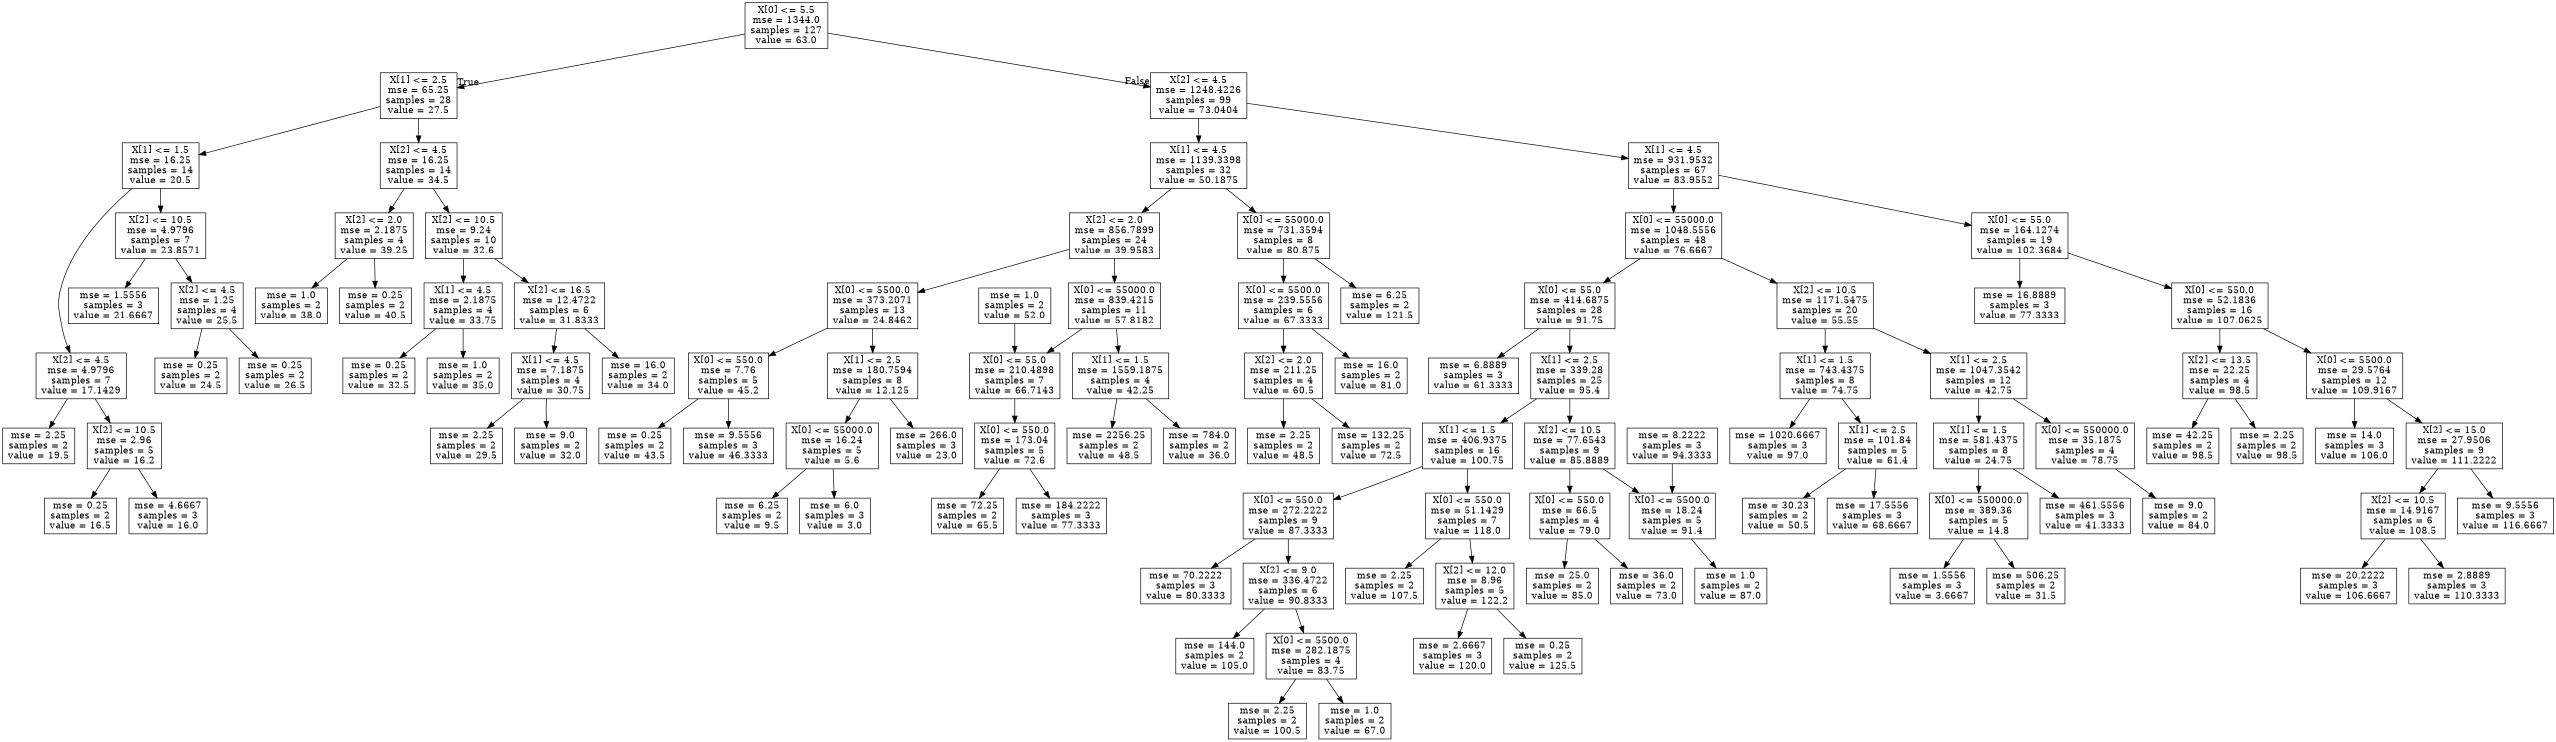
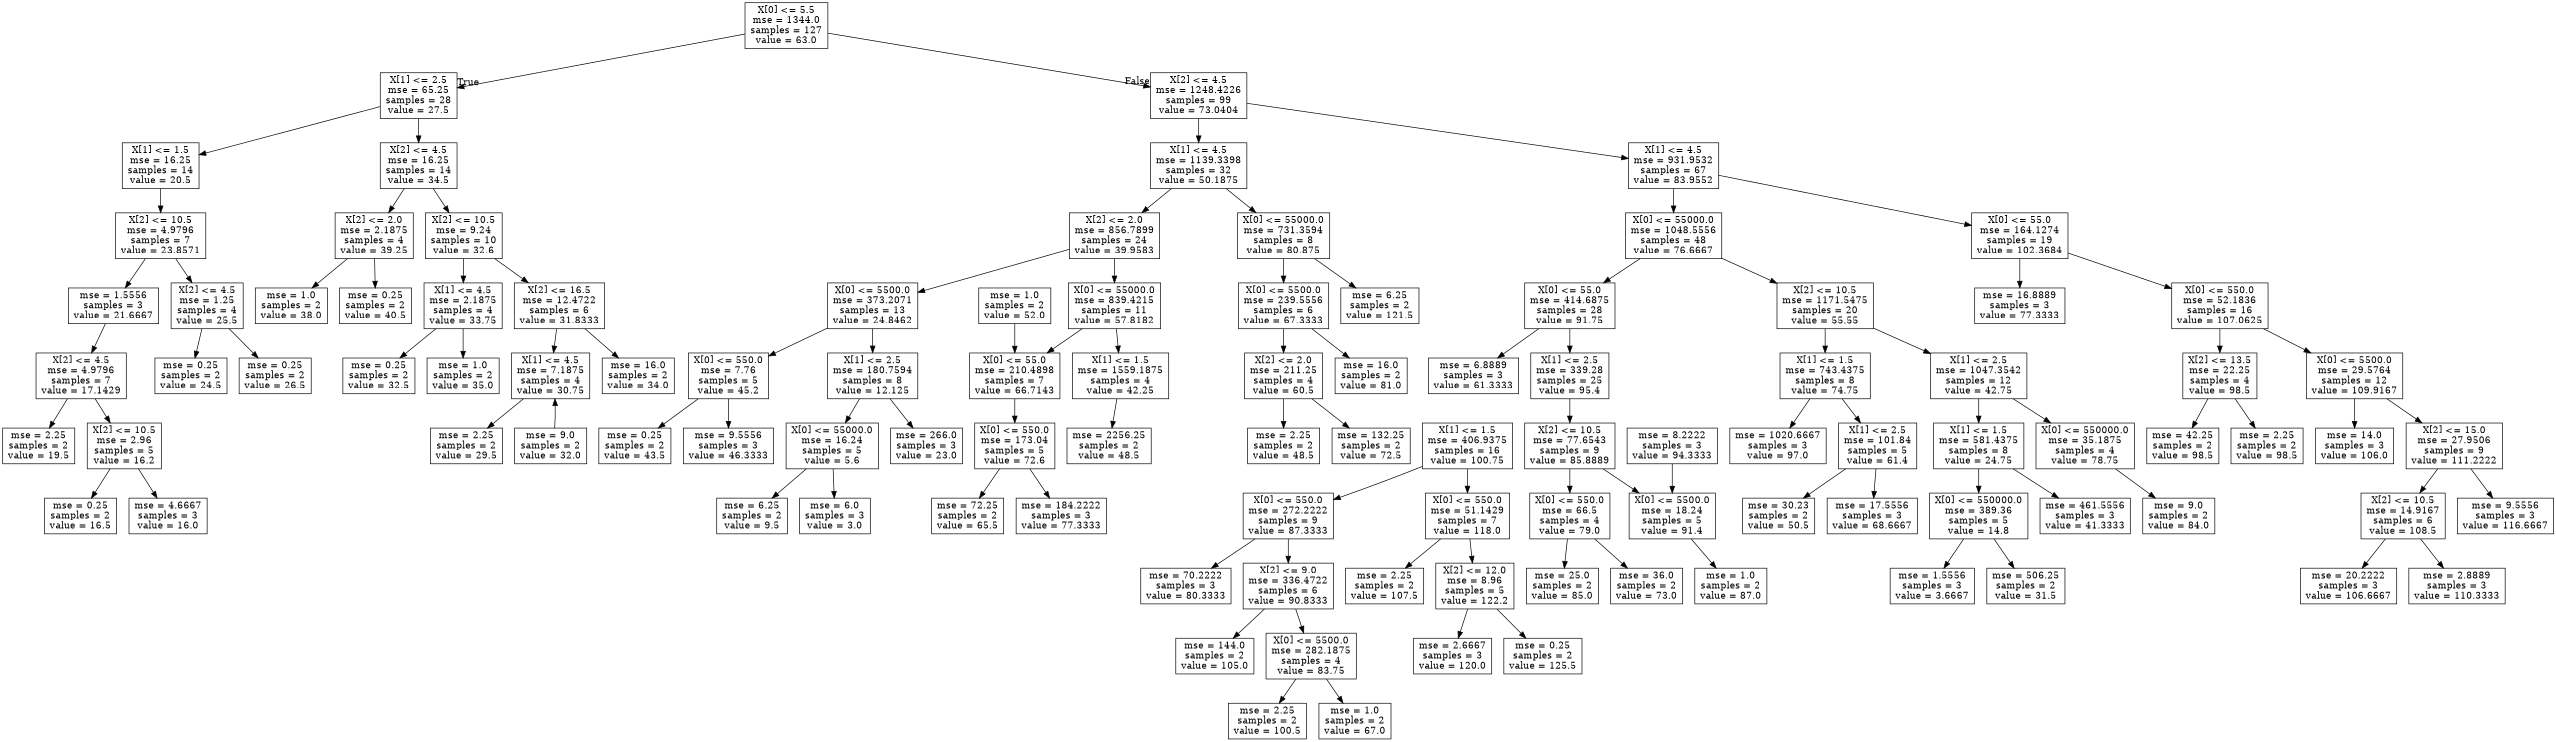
edge "X[1] <= 1.5 mse = 16.25 samples = 14 value = 20.5" -> "X[2] <= 4.5 mse = 4.9796 samples = 7 value = 17.1429": now "mse = 1.5556 samples = 3 value = 21.6667" -> "X[2] <= 4.5 mse = 4.9796 samples = 7 value = 17.1429"
edge "X[1] <= 2.5 mse = 339.28 samples = 25 value = 95.4" -> "X[1] <= 1.5 mse = 406.9375 samples = 16 value = 100.75": removed
edge "X[1] <= 4.5 mse = 7.1875 samples = 4 value = 30.75" -> "mse = 9.0 samples = 2 value = 32.0": reversed
node "mse = 784.0 samples = 2 value = 36.0": removed
